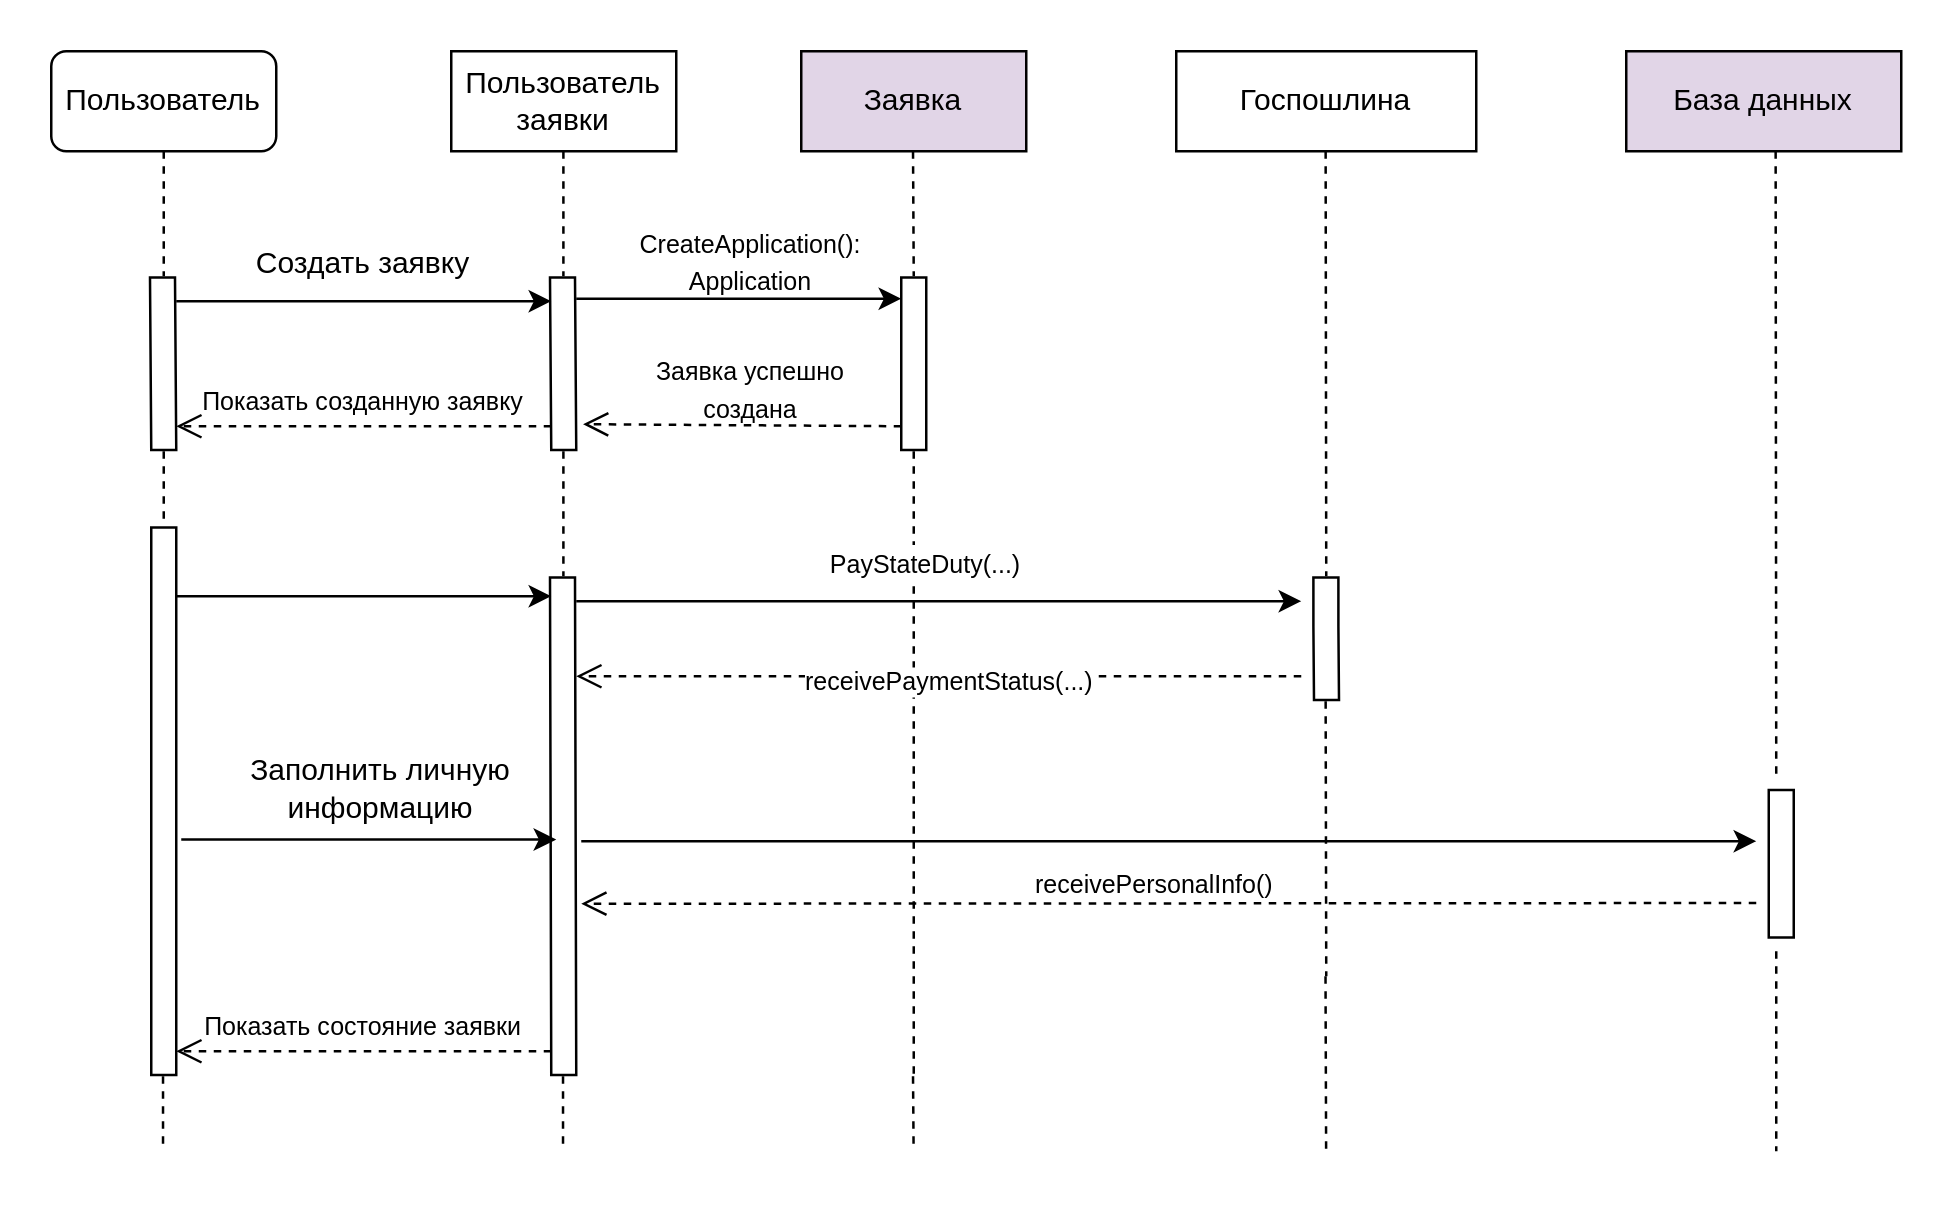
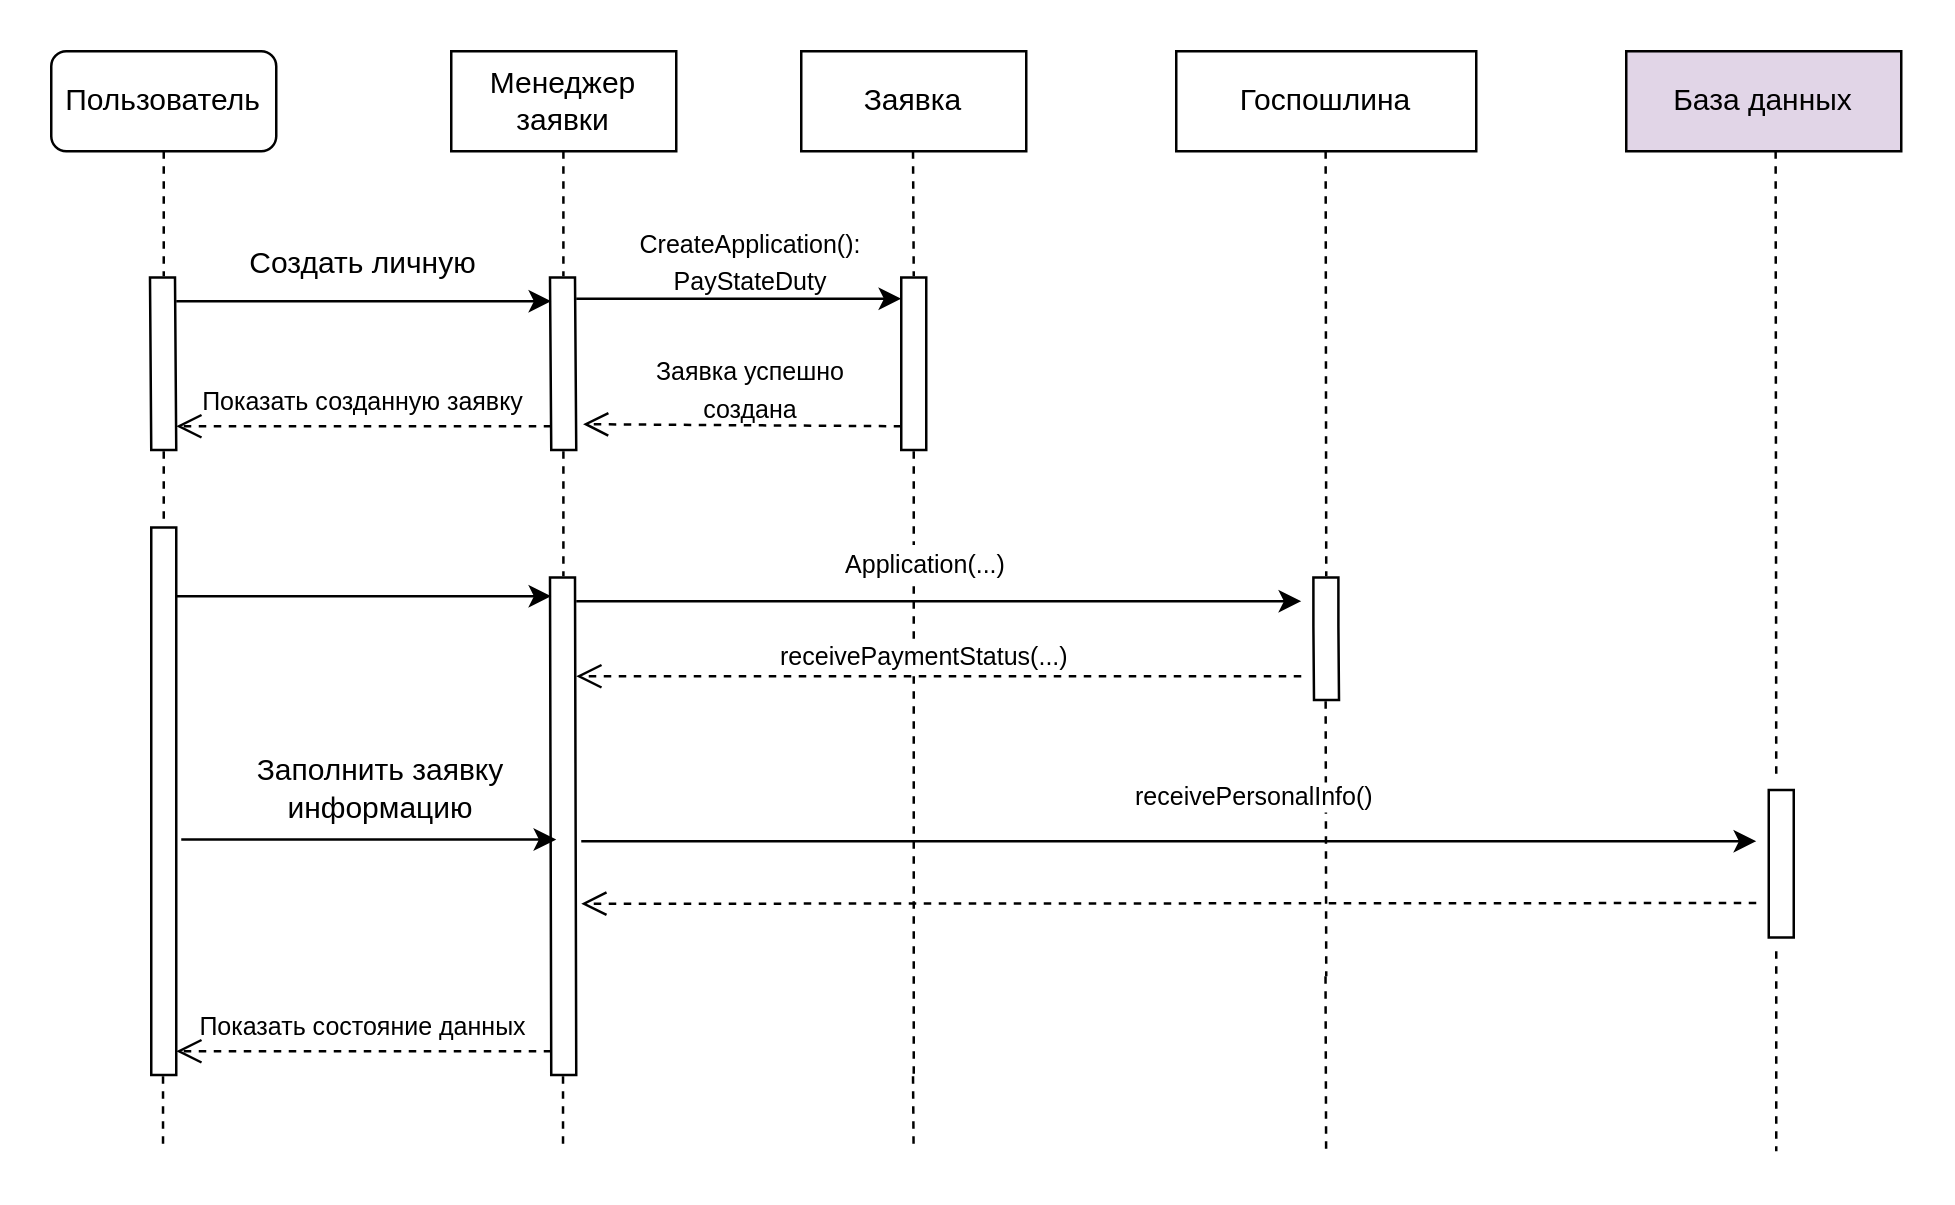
node "Пользователь заявки": label "Пользователь заявки" -> "Менеджер заявки"
node "Заявка": fillcolor #e1d5e7 -> #ffffff
node "CreateApplication(): Application": label "CreateApplication(): Application" -> "CreateApplication(): PayStateDuty"
node "Создать заявку": label "Создать заявку" -> "Создать личную"
node "PayStateDuty(...)": label "PayStateDuty(...)" -> "Application(...)"
node "receivePaymentStatus(...)": moved (951, 676) -> (926, 651)
node "Заполнить личную информацию": label "Заполнить личную информацию" -> "Заполнить заявку информацию"
node "receivePersonalInfo()": moved (1119, 879) -> (1219, 791)
node "Показать состояние заявки": label "Показать состояние заявки" -> "Показать состояние данных"
